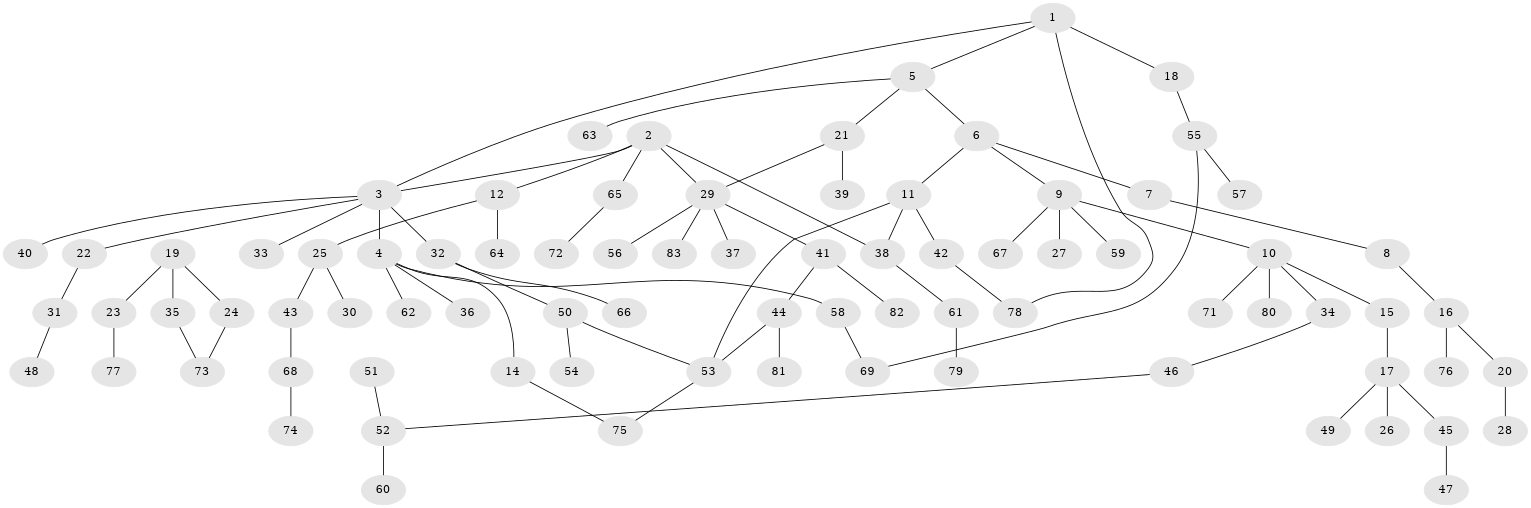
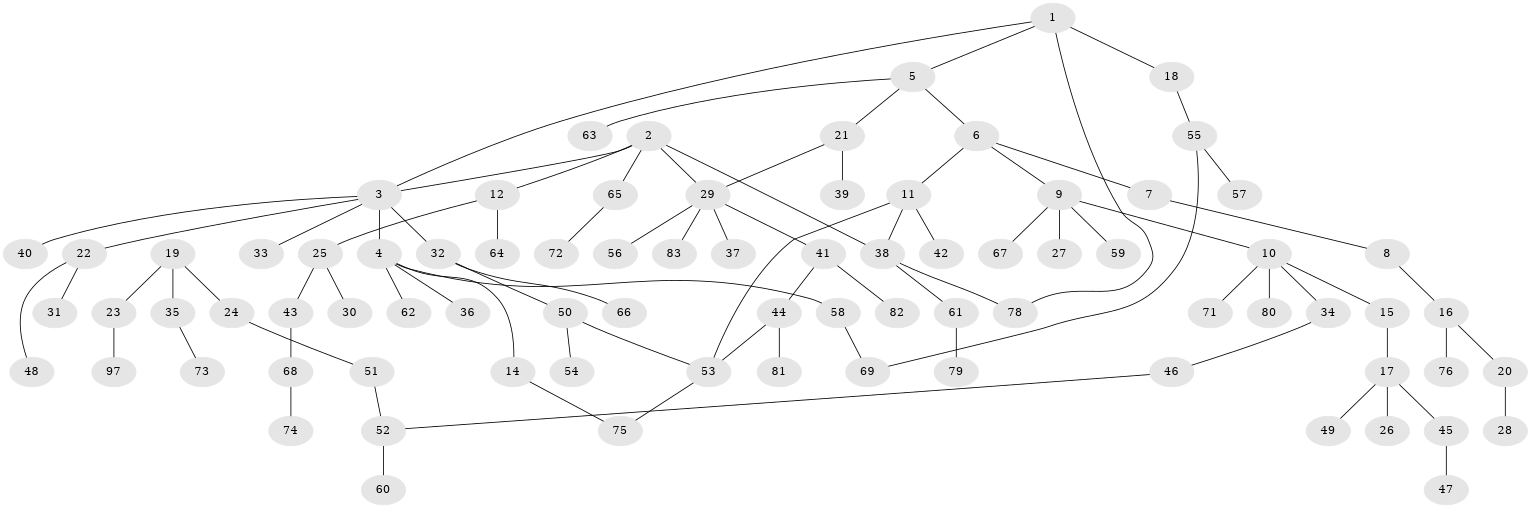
edge "42" -- "78": now "38" -- "78"
edge "31" -- "48": now "22" -- "48"
edge "24" -- "73": now "24" -- "51"
node "77": label "77" -> "97"
